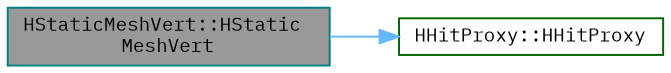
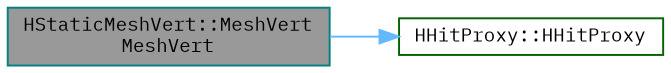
node "HStaticMeshVert::HStatic MeshVert": label "HStaticMeshVert::HStatic MeshVert" -> "HStaticMeshVert::MeshVert MeshVert"
